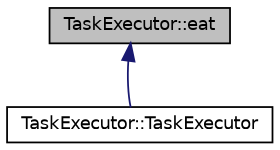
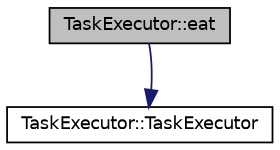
edge "TaskExecutor::TaskExecutor" -> "TaskExecutor::eat": reversed
